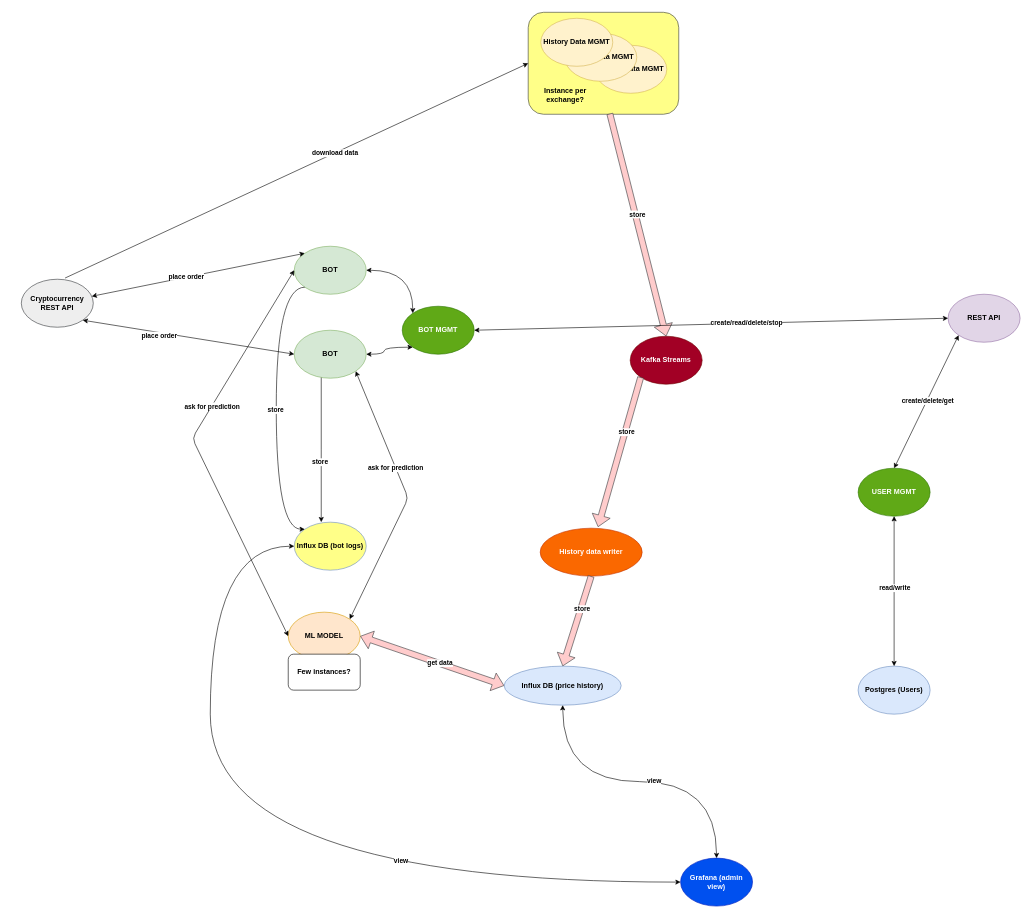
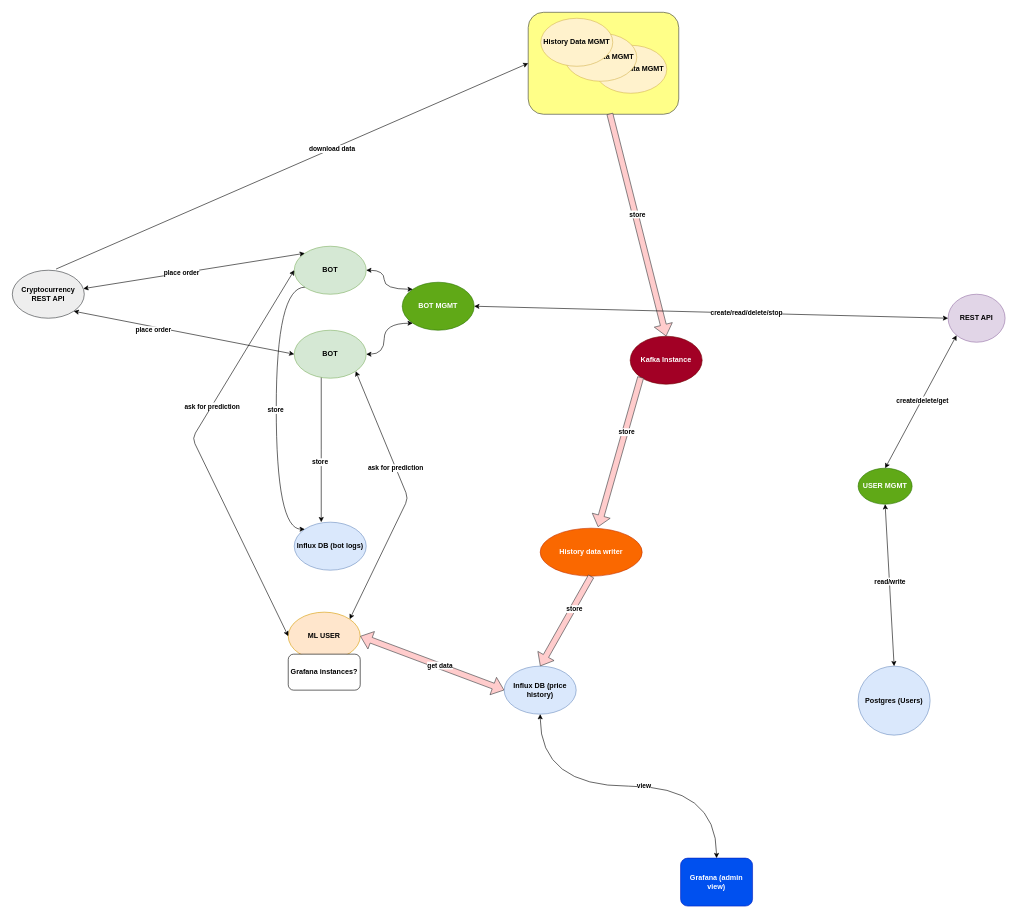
node "Instance per exchange?": removed
node "Cryptocurrency REST API": moved (57, 303) -> (48, 294)
node "REST API": size 72x48 -> 57x48
node "BOT MGMT": moved (438, 330) -> (438, 306)
node "Kafka Streams": label "Kafka Streams" -> "Kafka Instance"
node "USER MGMT": size 72x48 -> 54x36
node "Influx DB (bot logs)": fillcolor #ffff88 -> #dae8fc
node "ML MODEL": label "ML MODEL" -> "ML USER"
node "Few instances?": label "Few instances?" -> "Grafana instances?"
node "Influx DB (price history)": size 117x39 -> 72x48
node "Postgres (Users)": size 72x48 -> 72x69
edge "Influx DB (bot logs)" -- "Grafana (admin view)": removed, label "view"
node "Grafana (admin view)": shape ellipse -> rounded rectangle
